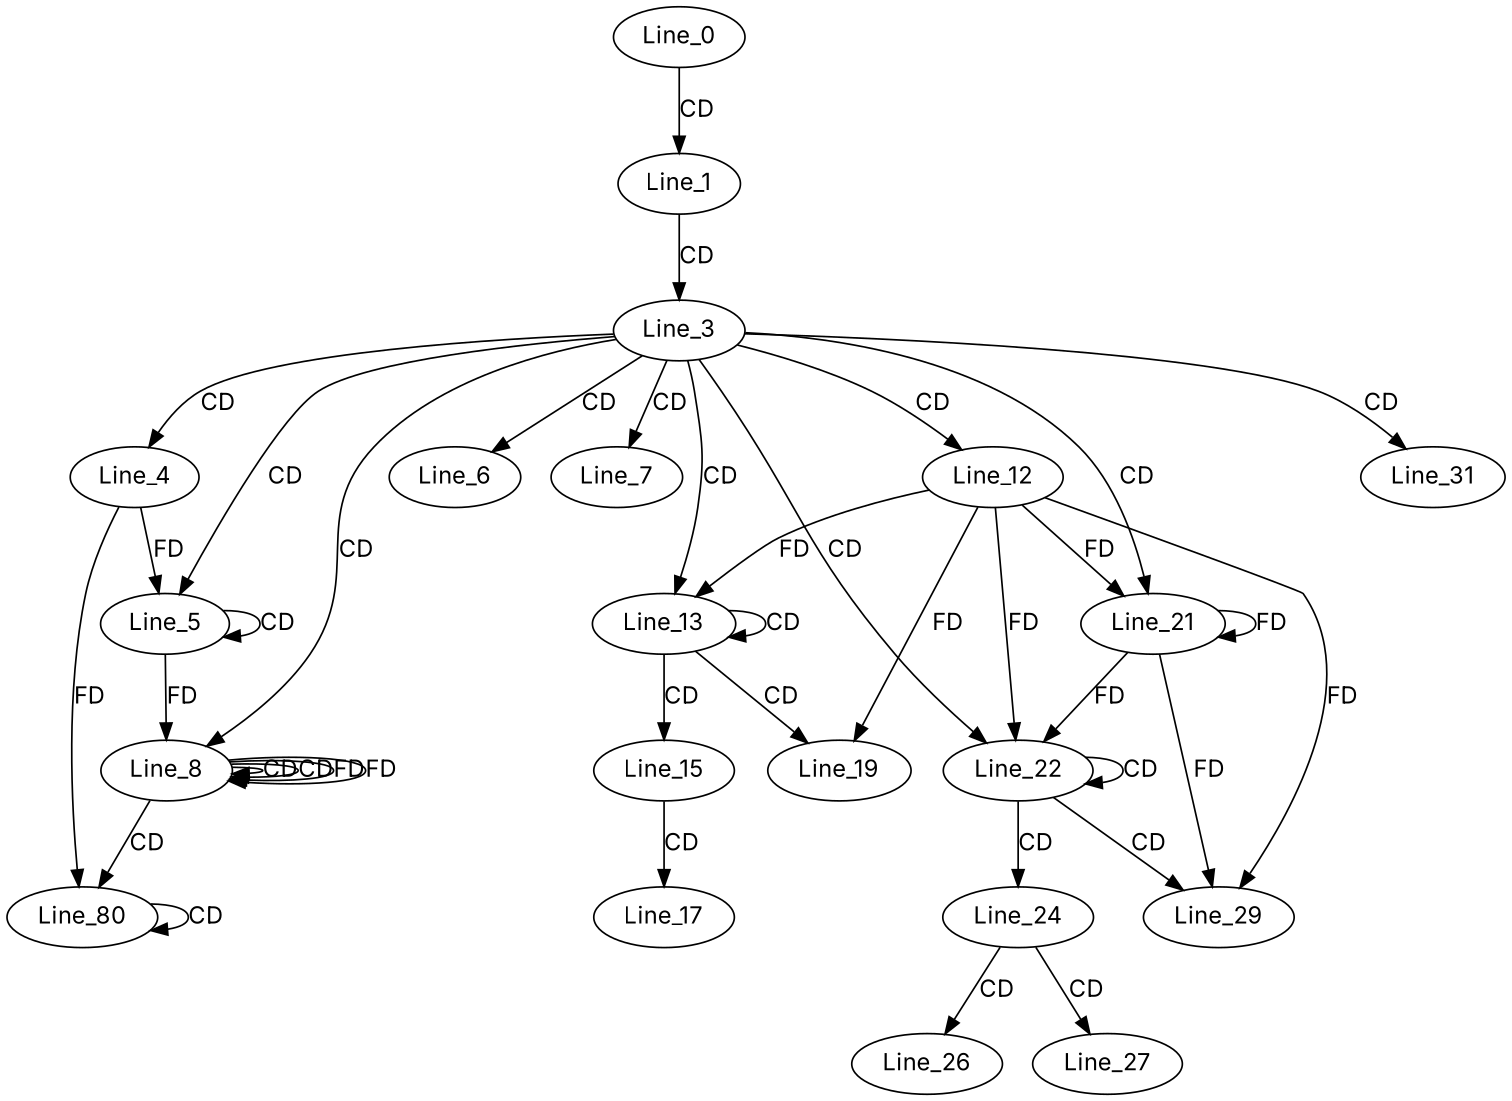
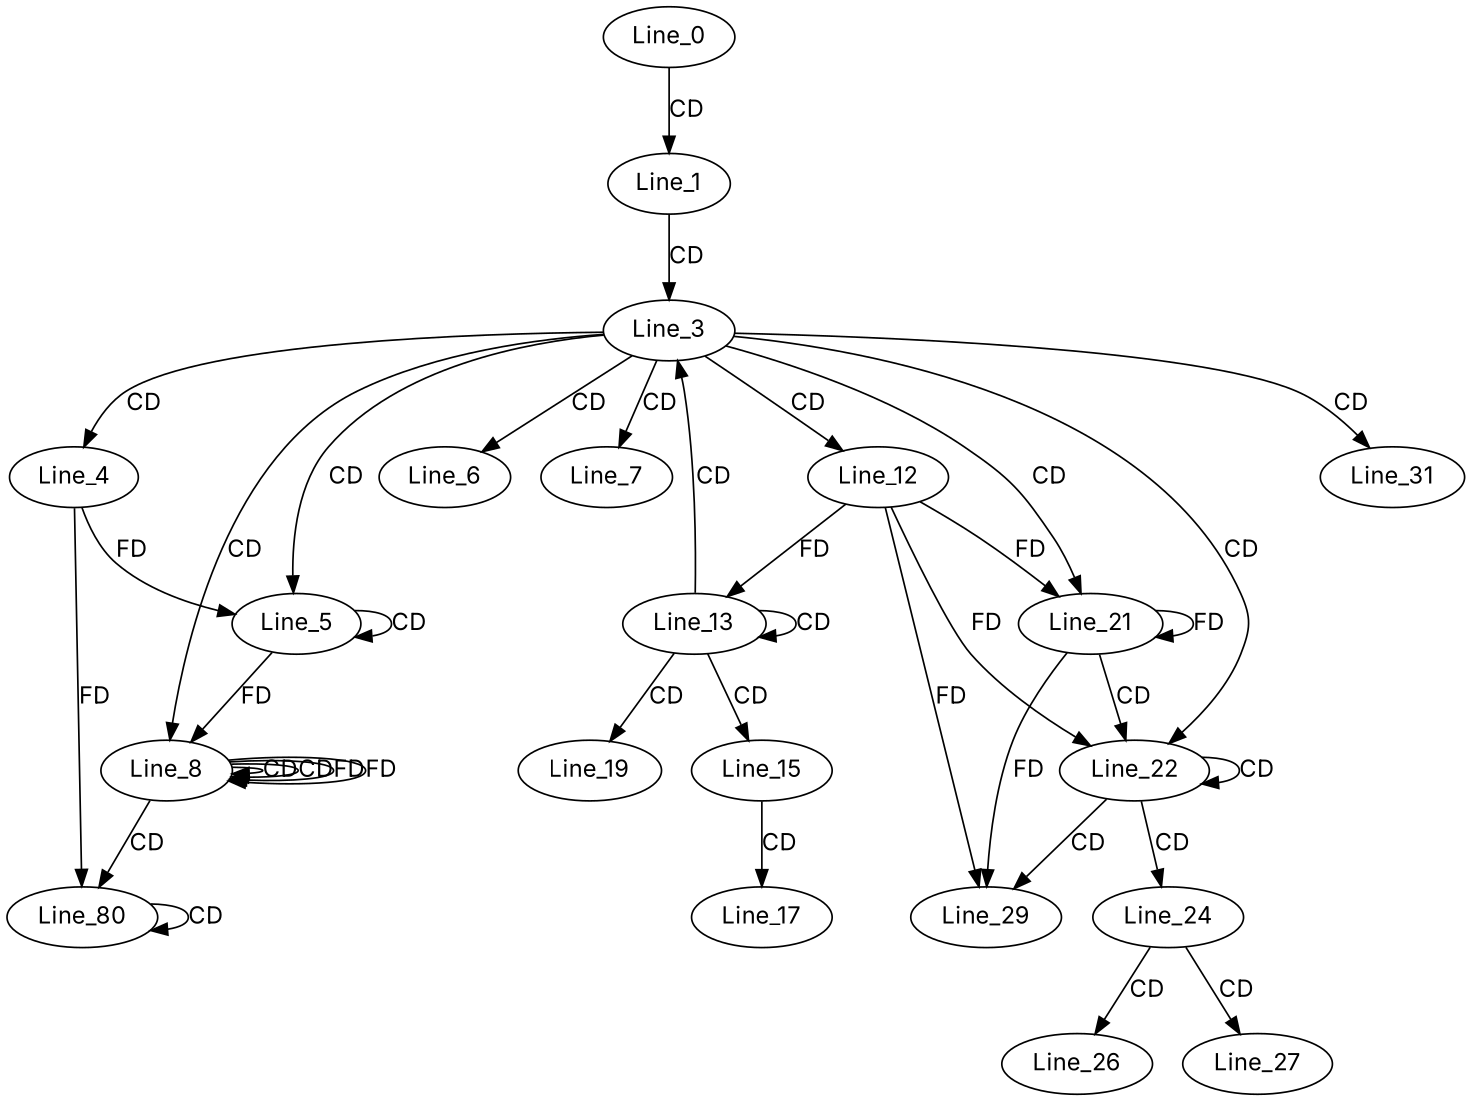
edge "Line_3" -> "Line_13": reversed
edge "Line_12" -> "Line_19": removed, label "FD"
edge "Line_21" -> "Line_22": label "FD" -> "CD"
